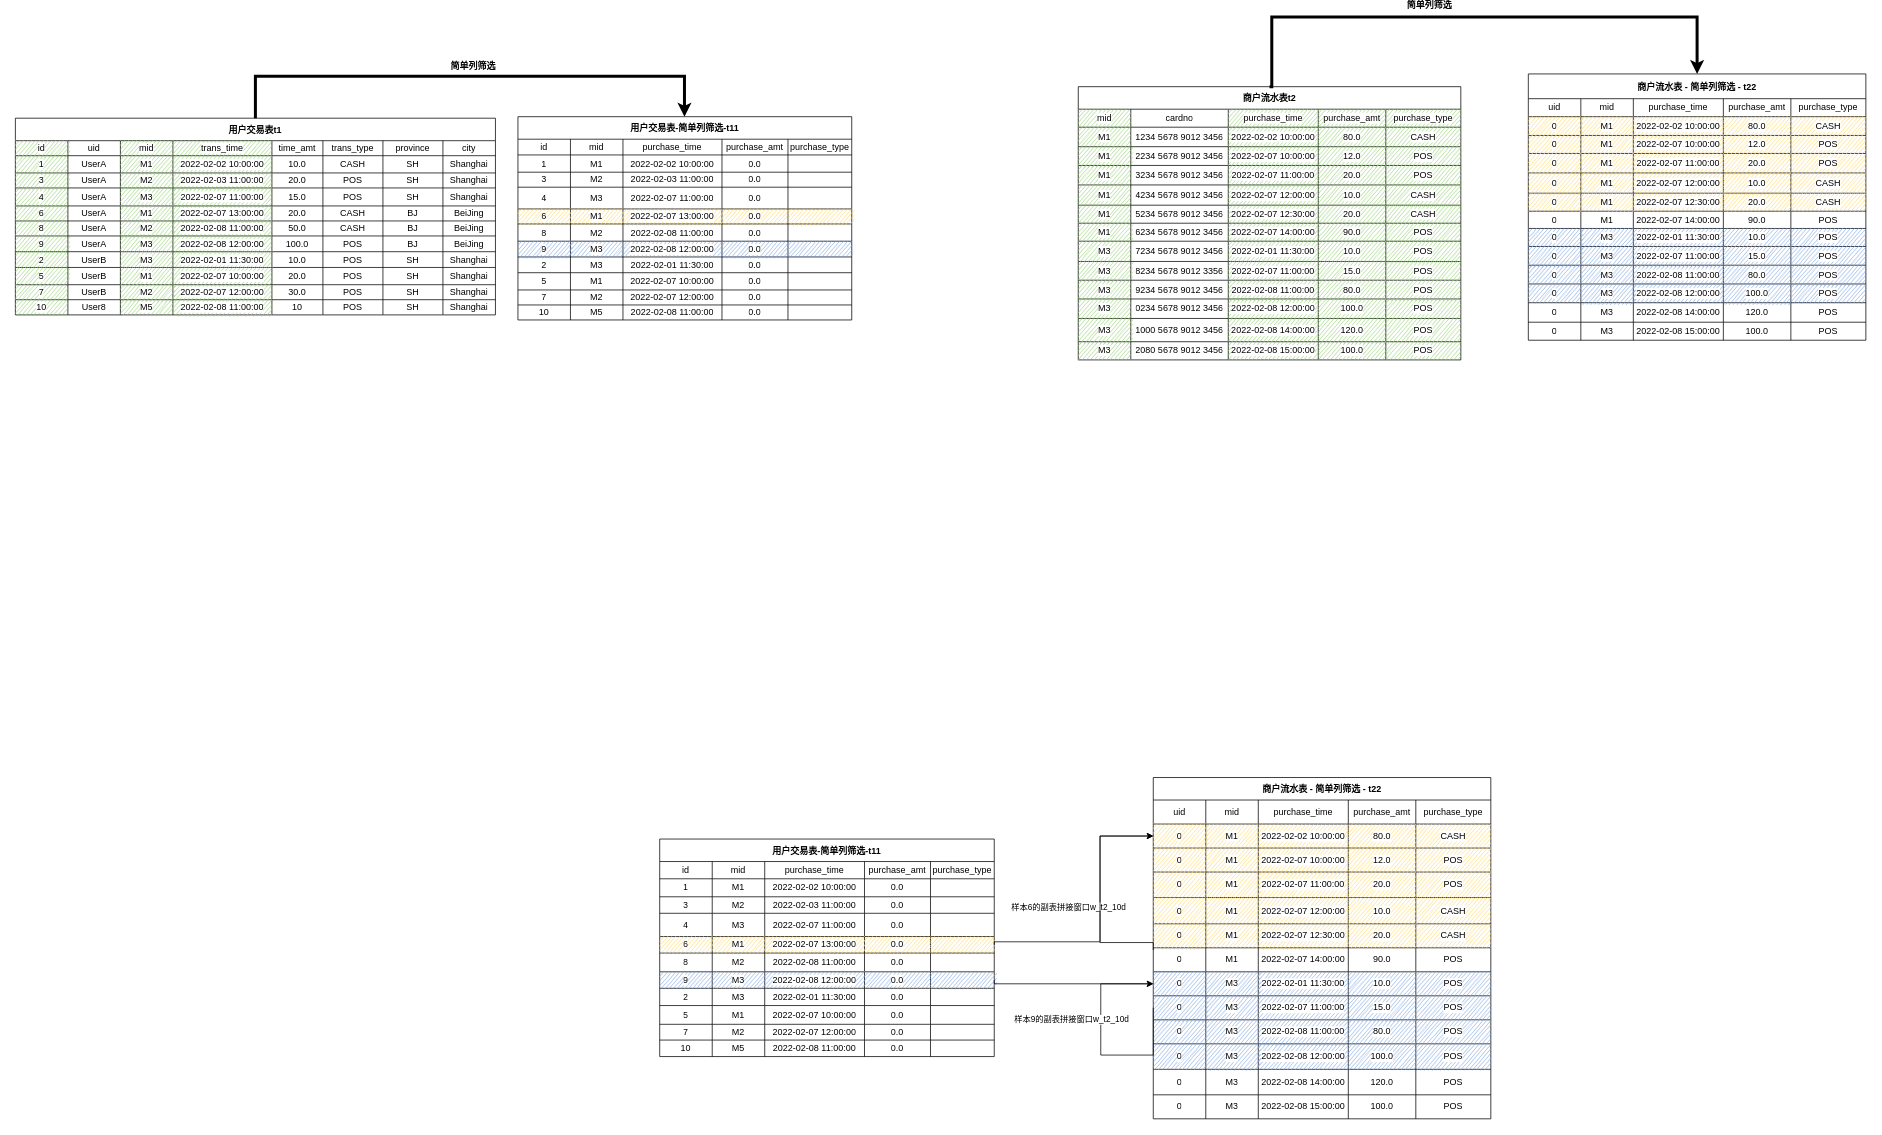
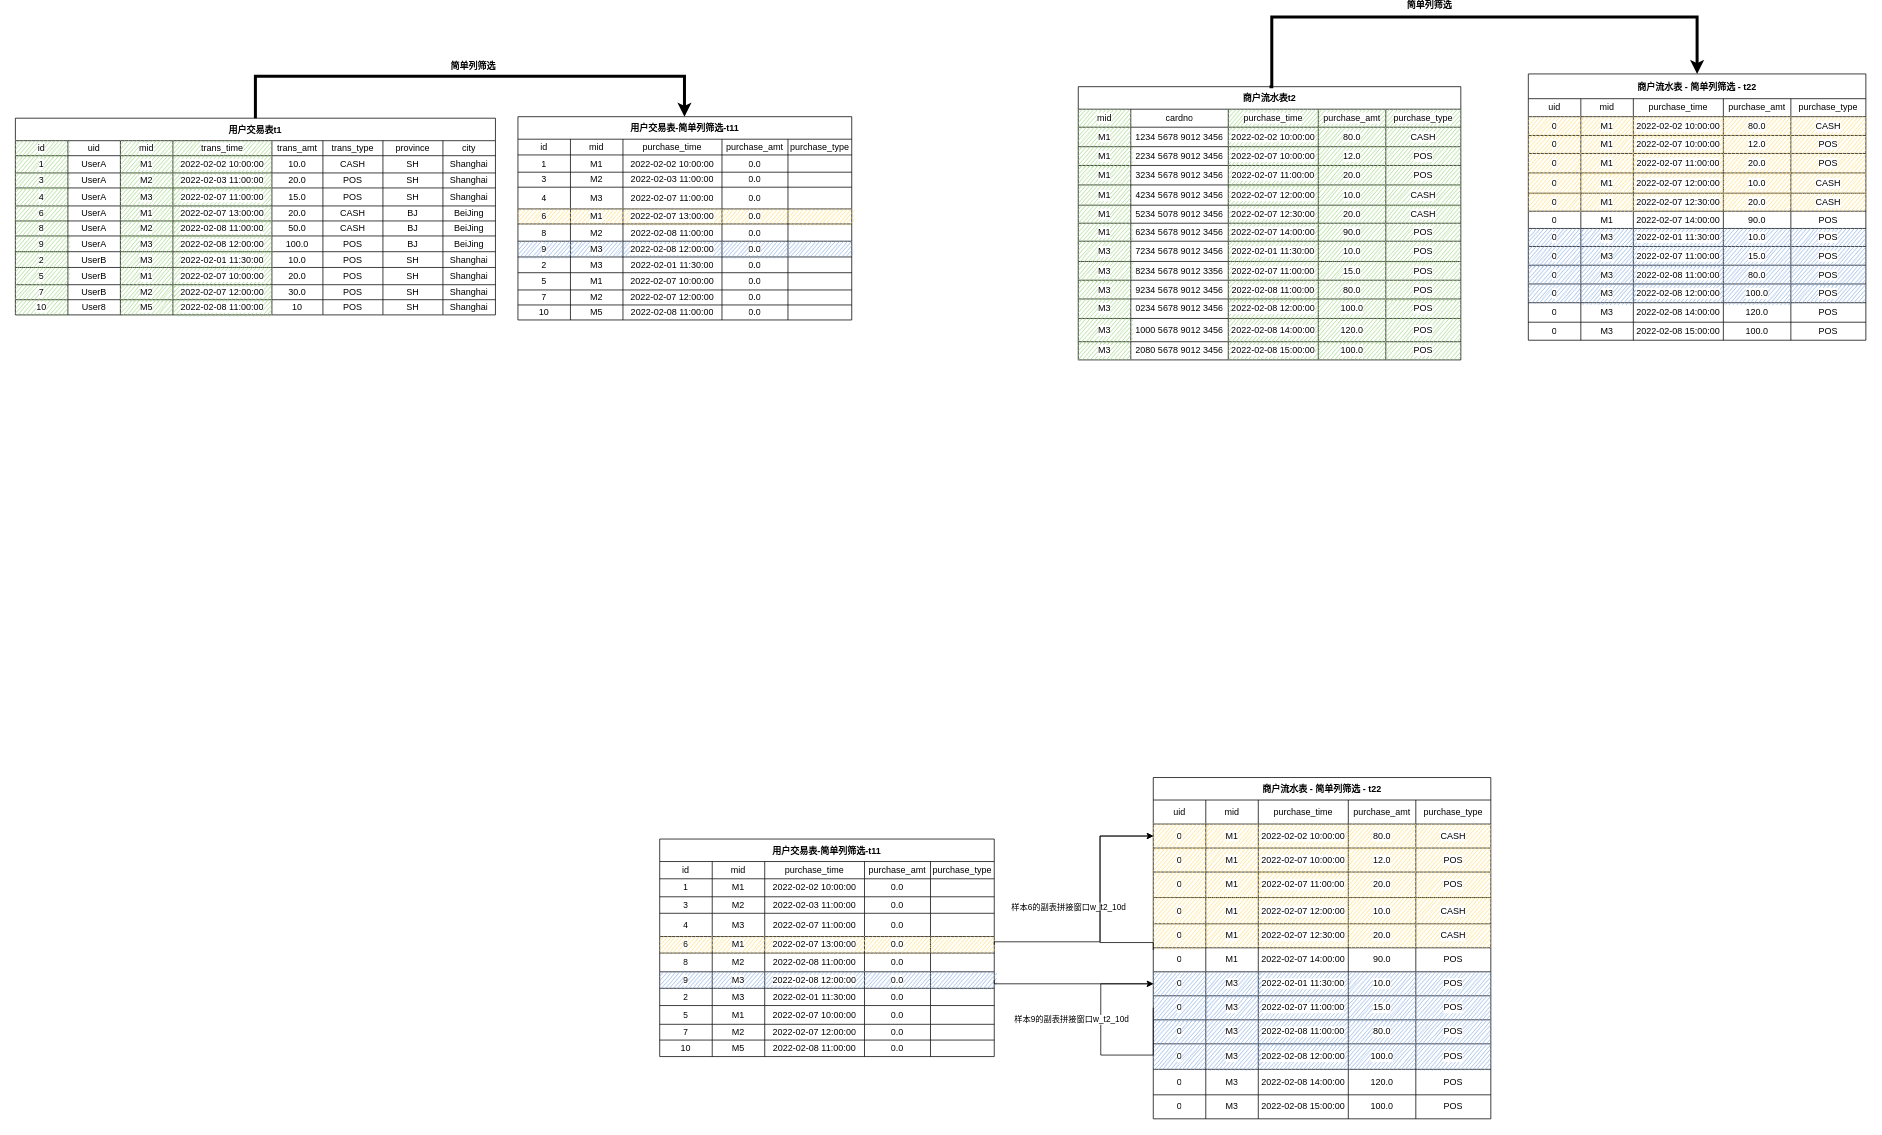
node "time_amt": label "time_amt" -> "trans_amt"
node "5234 5678 9012 3456": label "5234 5678 9012 3456" -> "5234 5078 9012 3456"
